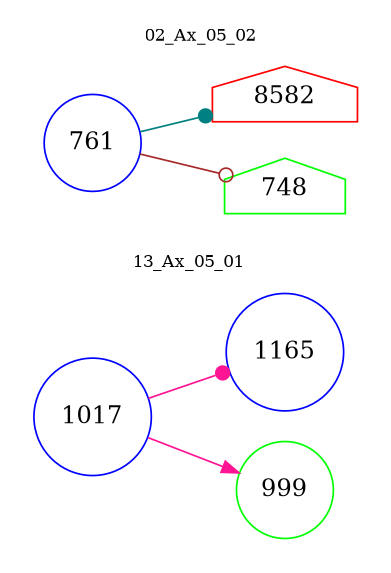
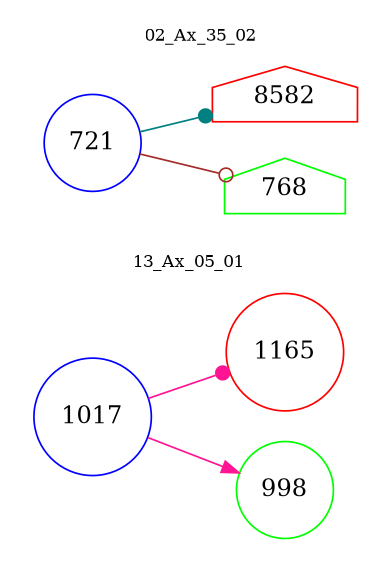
cluster "02_Ax_05_02": label "02_Ax_05_02" -> "02_Ax_35_02"
node "761": label "761" -> "721"
node "748": label "748" -> "768"
node "1165": color blue -> red
node "999": label "999" -> "998"
